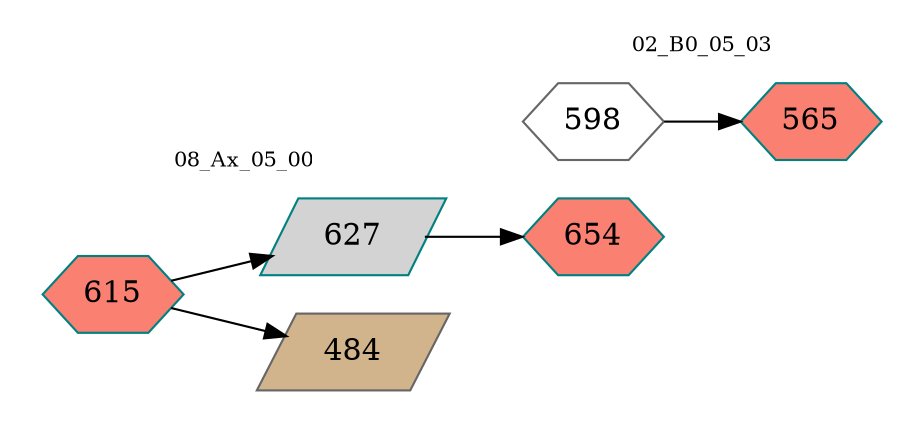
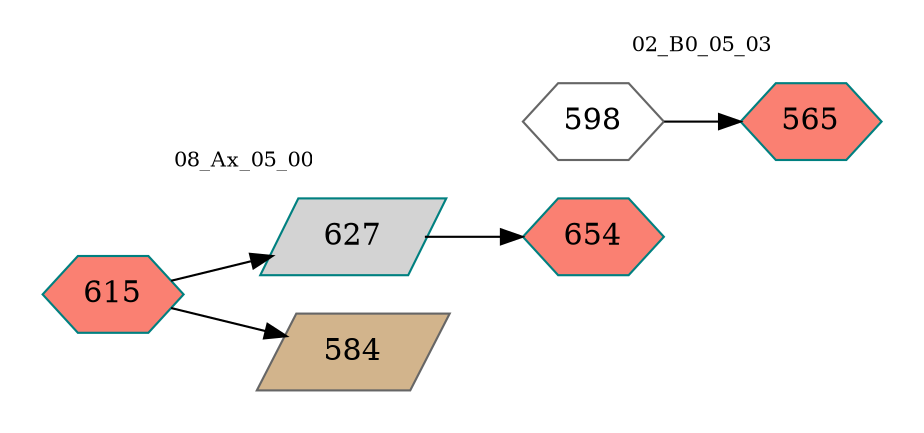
node "484": label "484" -> "584"
